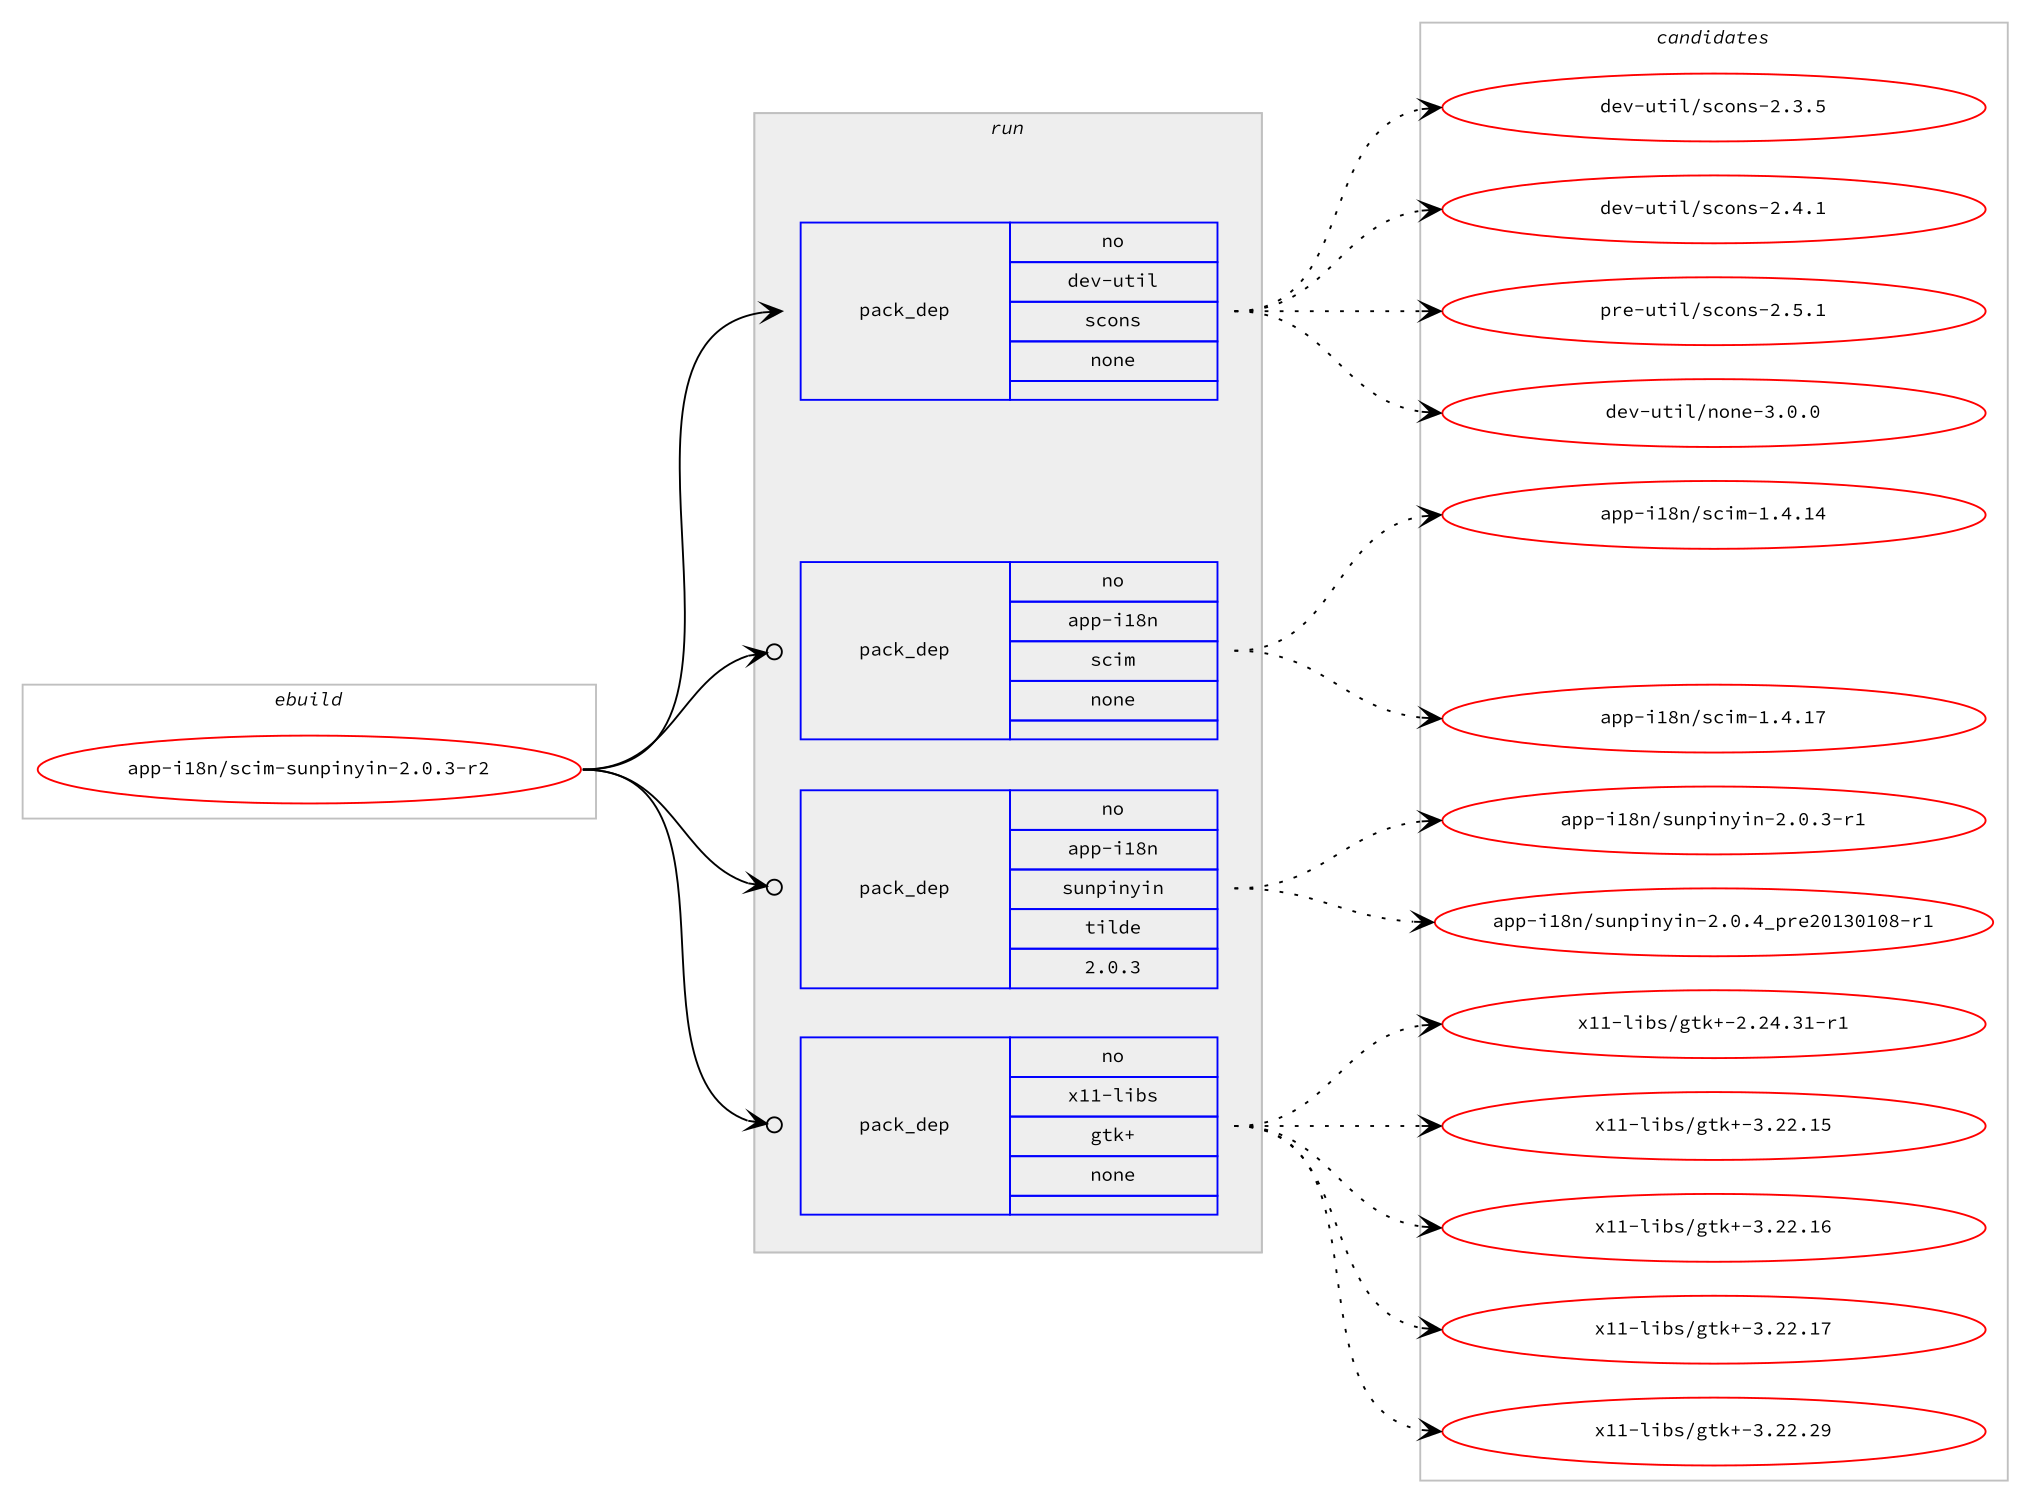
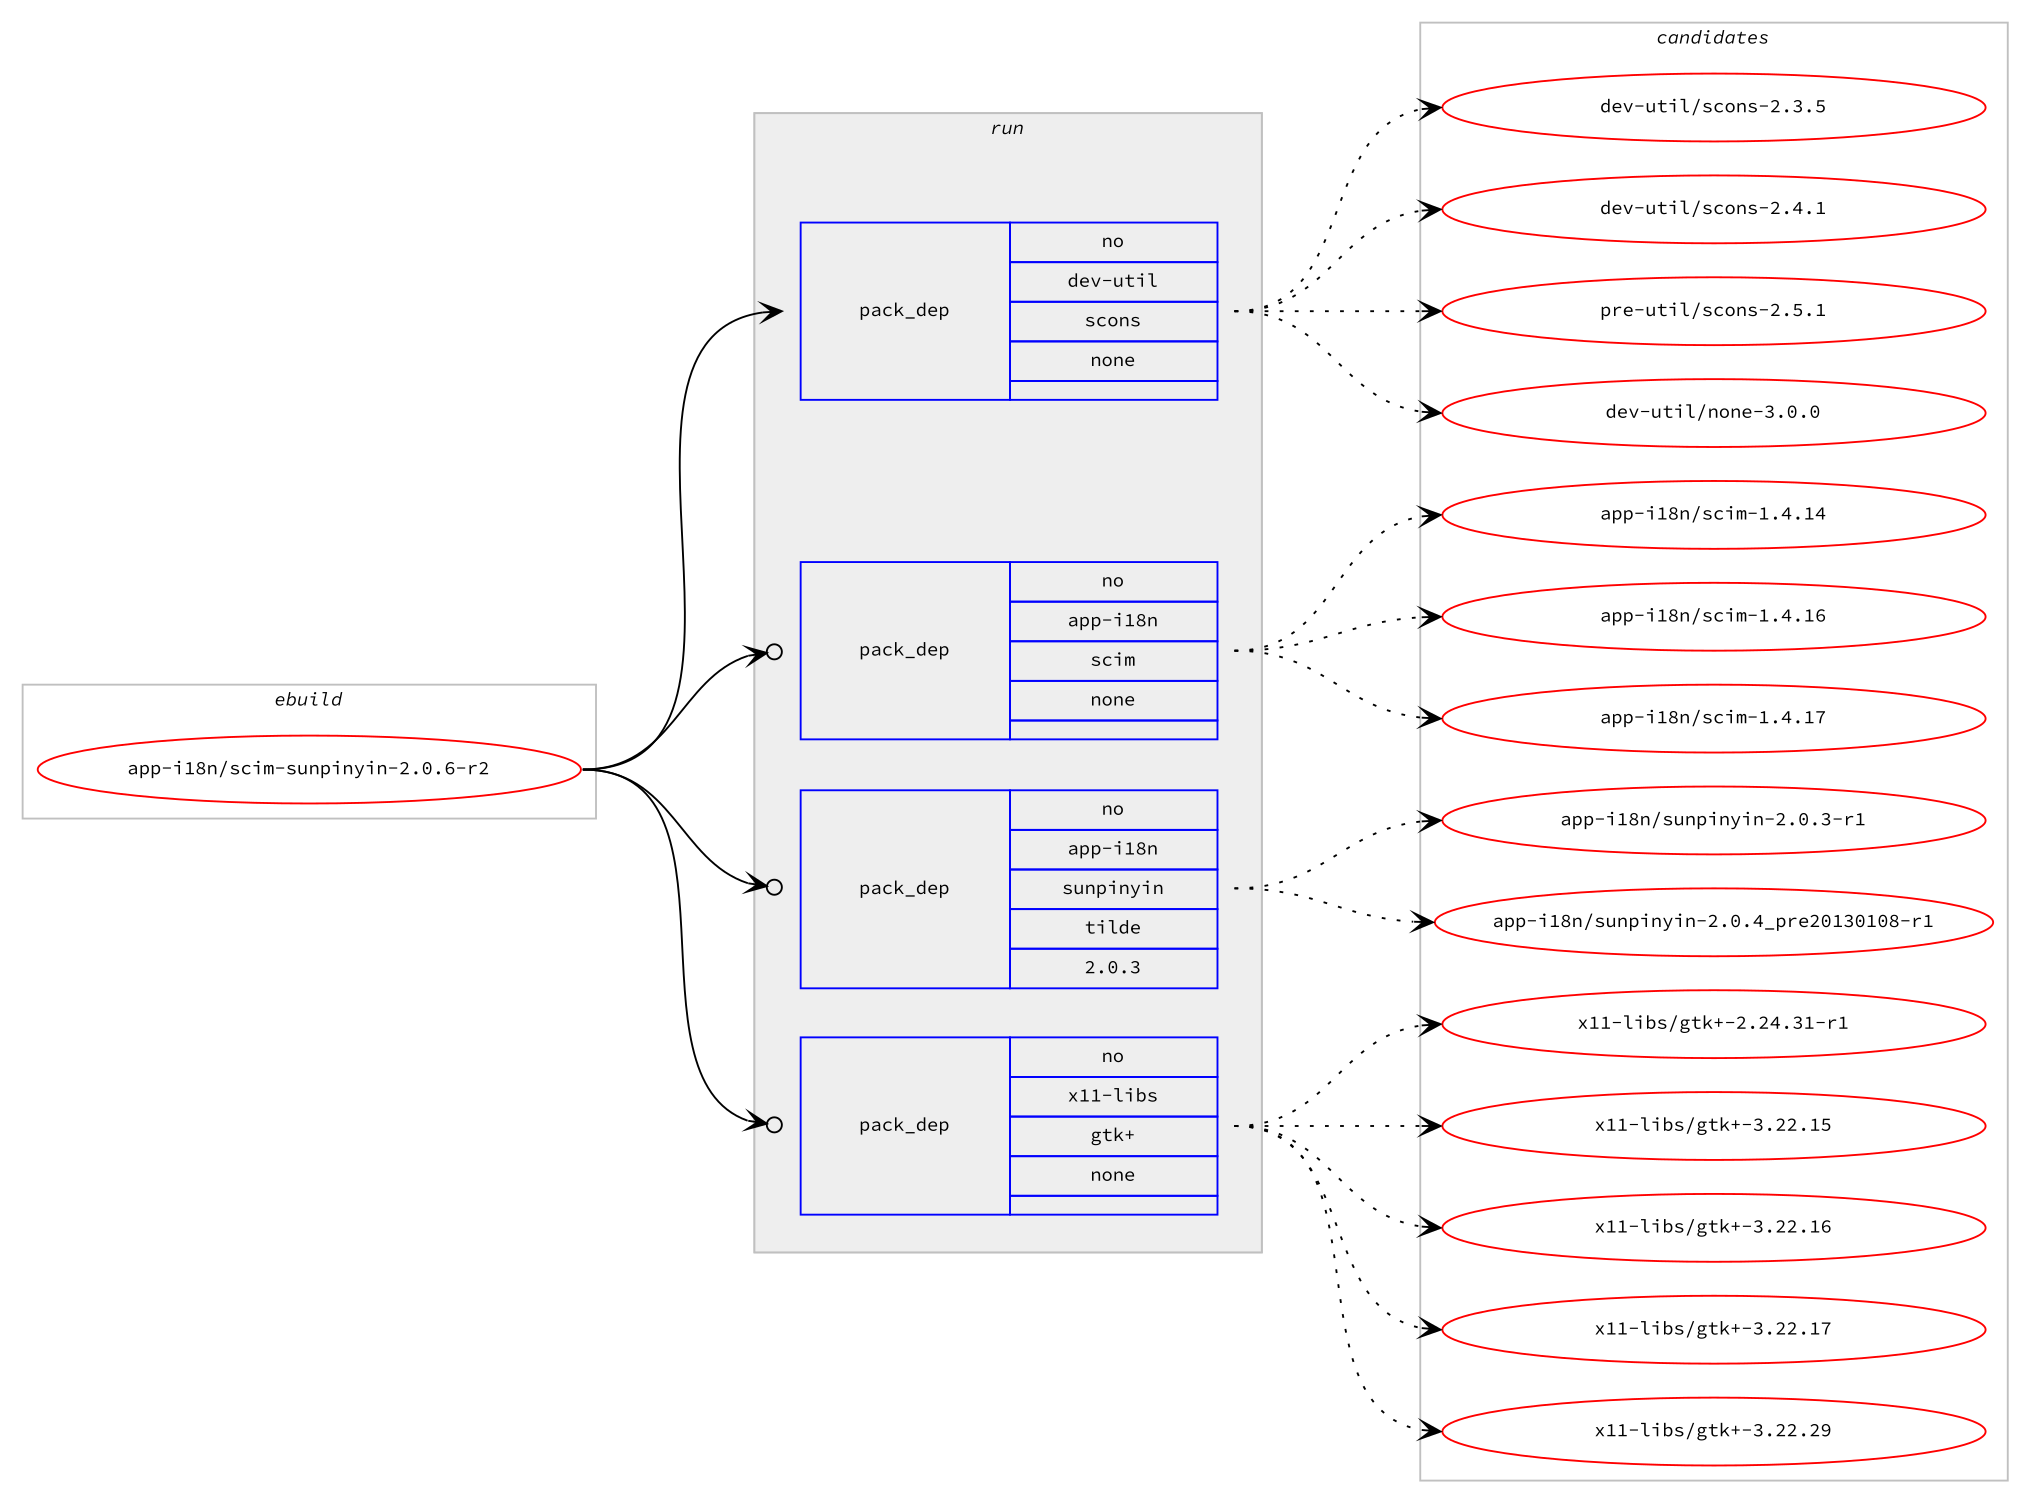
node "app-i18n/scim-1.4.16": added
node "app-i18n/scim-sunpinyin-2.0.3-r2": label "app-i18n/scim-sunpinyin-2.0.3-r2" -> "app-i18n/scim-sunpinyin-2.0.6-r2"
